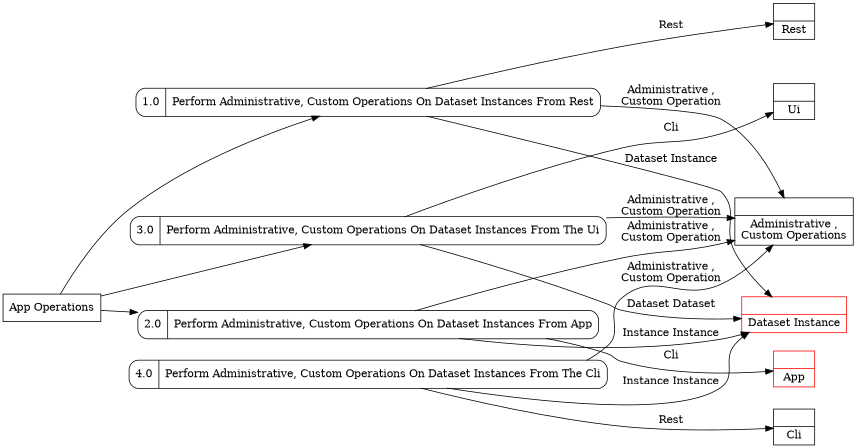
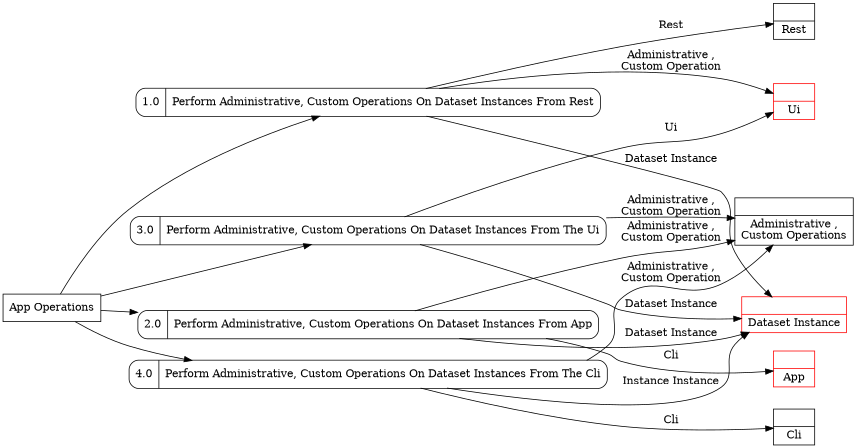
node "Ui": color black -> red
edge "1.0" -> "Administrative ,": now "1.0" -> "Ui"
edge "3.0" -> "Ui": label "Cli" -> "Ui"
edge "3.0" -> "Dataset Instance": label "Dataset Dataset" -> "Dataset Instance"
edge "2.0" -> "Dataset Instance": label "Instance Instance" -> "Dataset Instance"
edge "App Operations" -> "4.0": added
edge "4.0" -> "Cli": label "Rest" -> "Cli"
